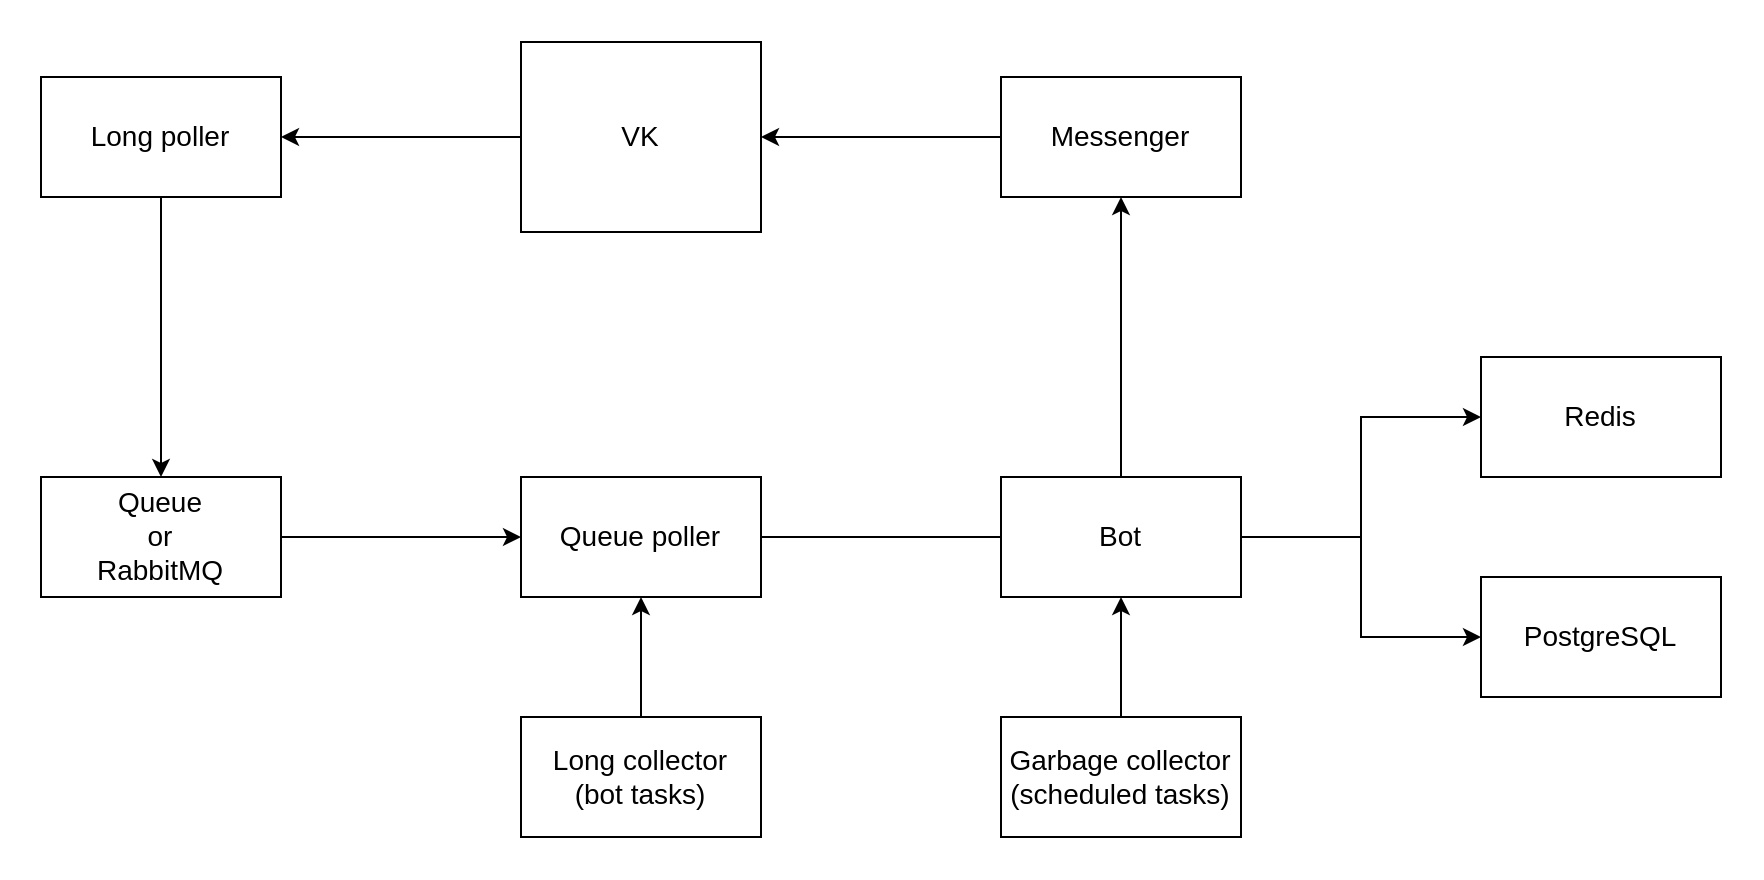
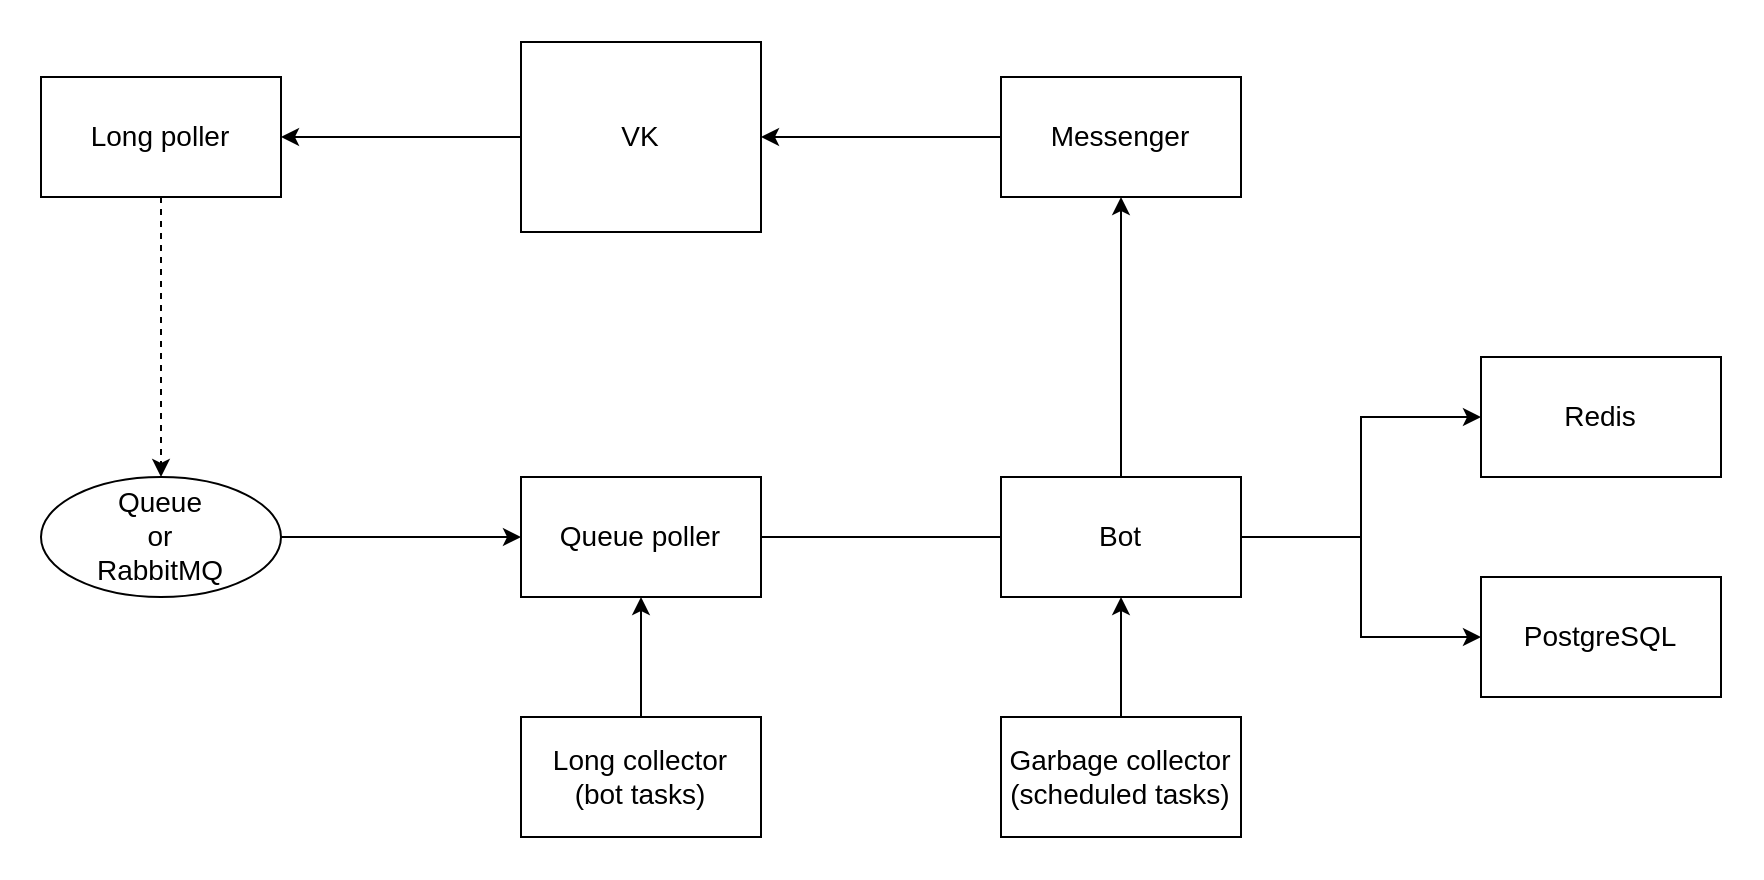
edge "Long poller" -> "Queue or RabbitMQ": style solid -> dashed
node "Queue or RabbitMQ": shape rectangle -> ellipse
